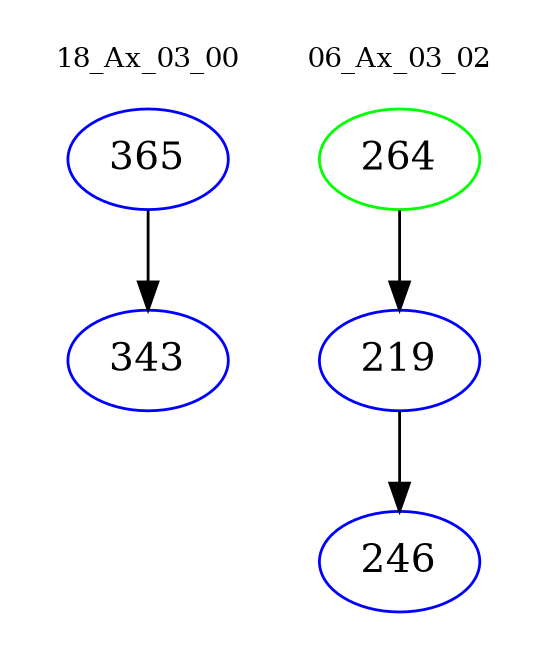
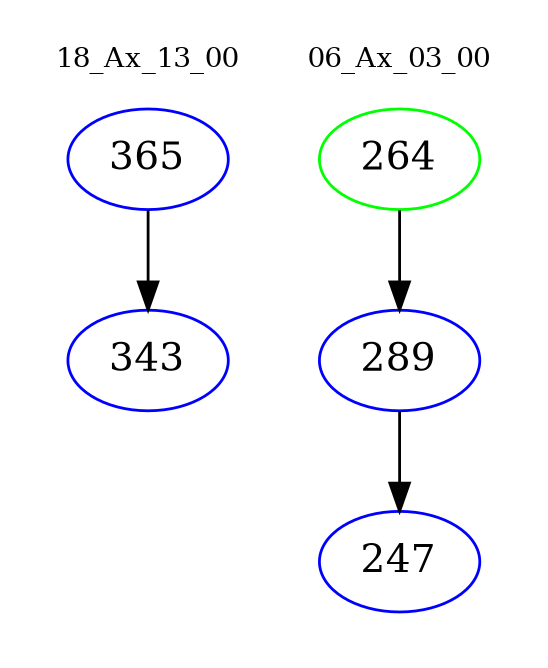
cluster "18_Ax_03_00": label "18_Ax_03_00" -> "18_Ax_13_00"
cluster "06_Ax_03_02": label "06_Ax_03_02" -> "06_Ax_03_00"
node "219": label "219" -> "289"
node "246": label "246" -> "247"
